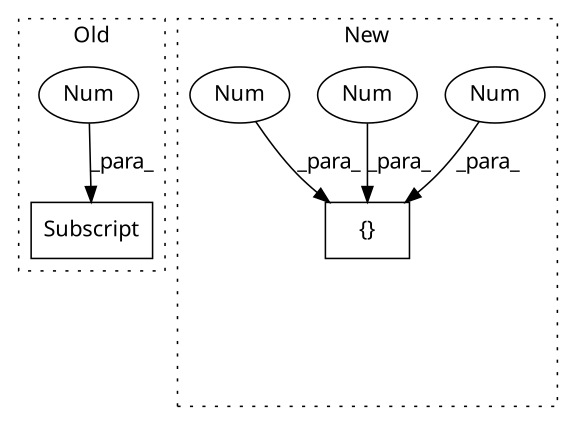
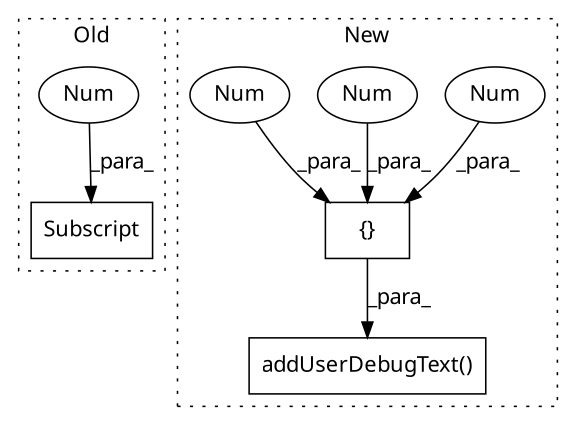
node "addUserDebugText()": added
